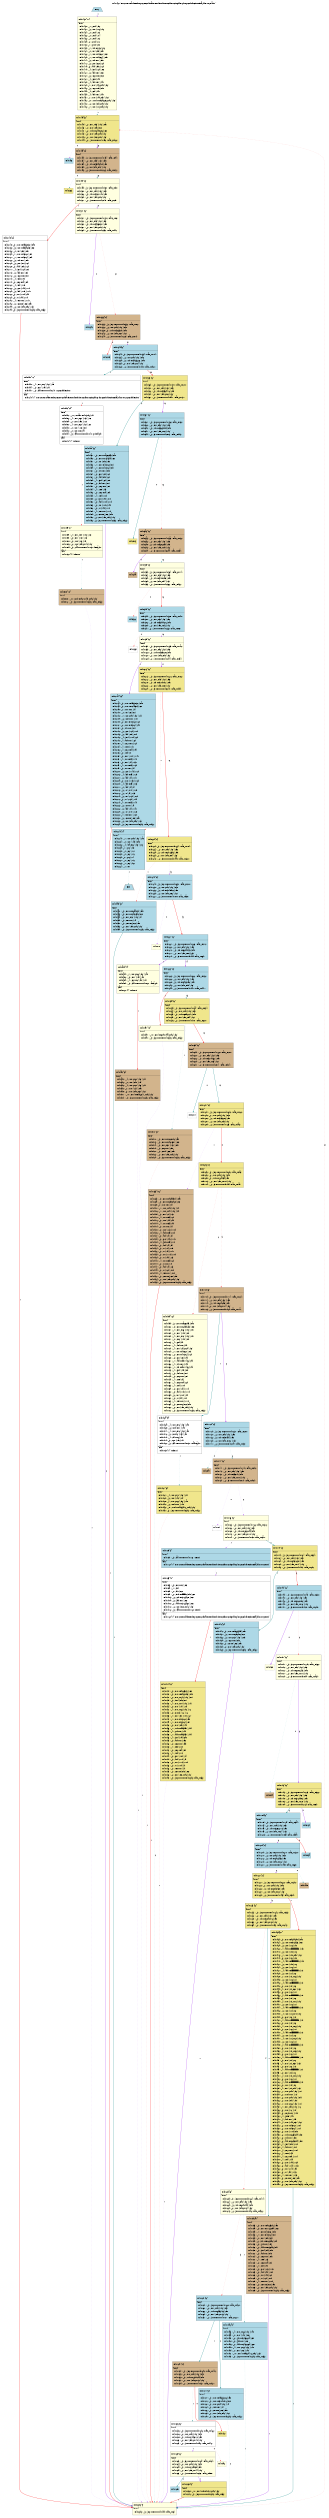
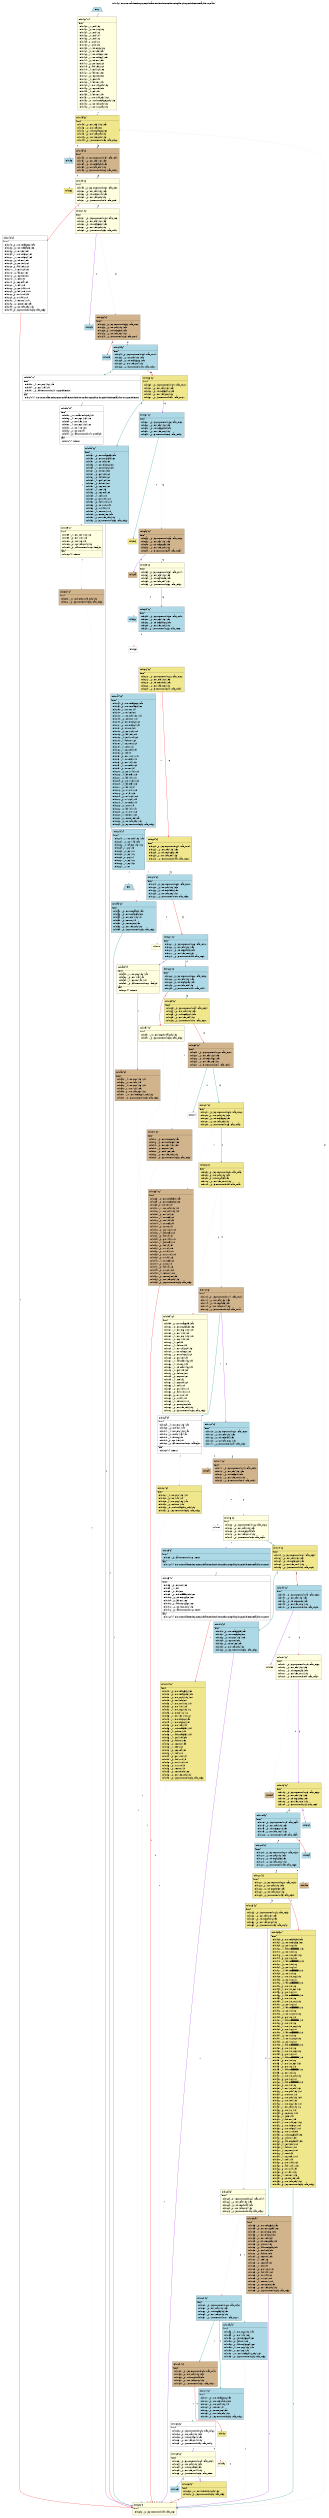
node "0x4015f7 [28]": removed
